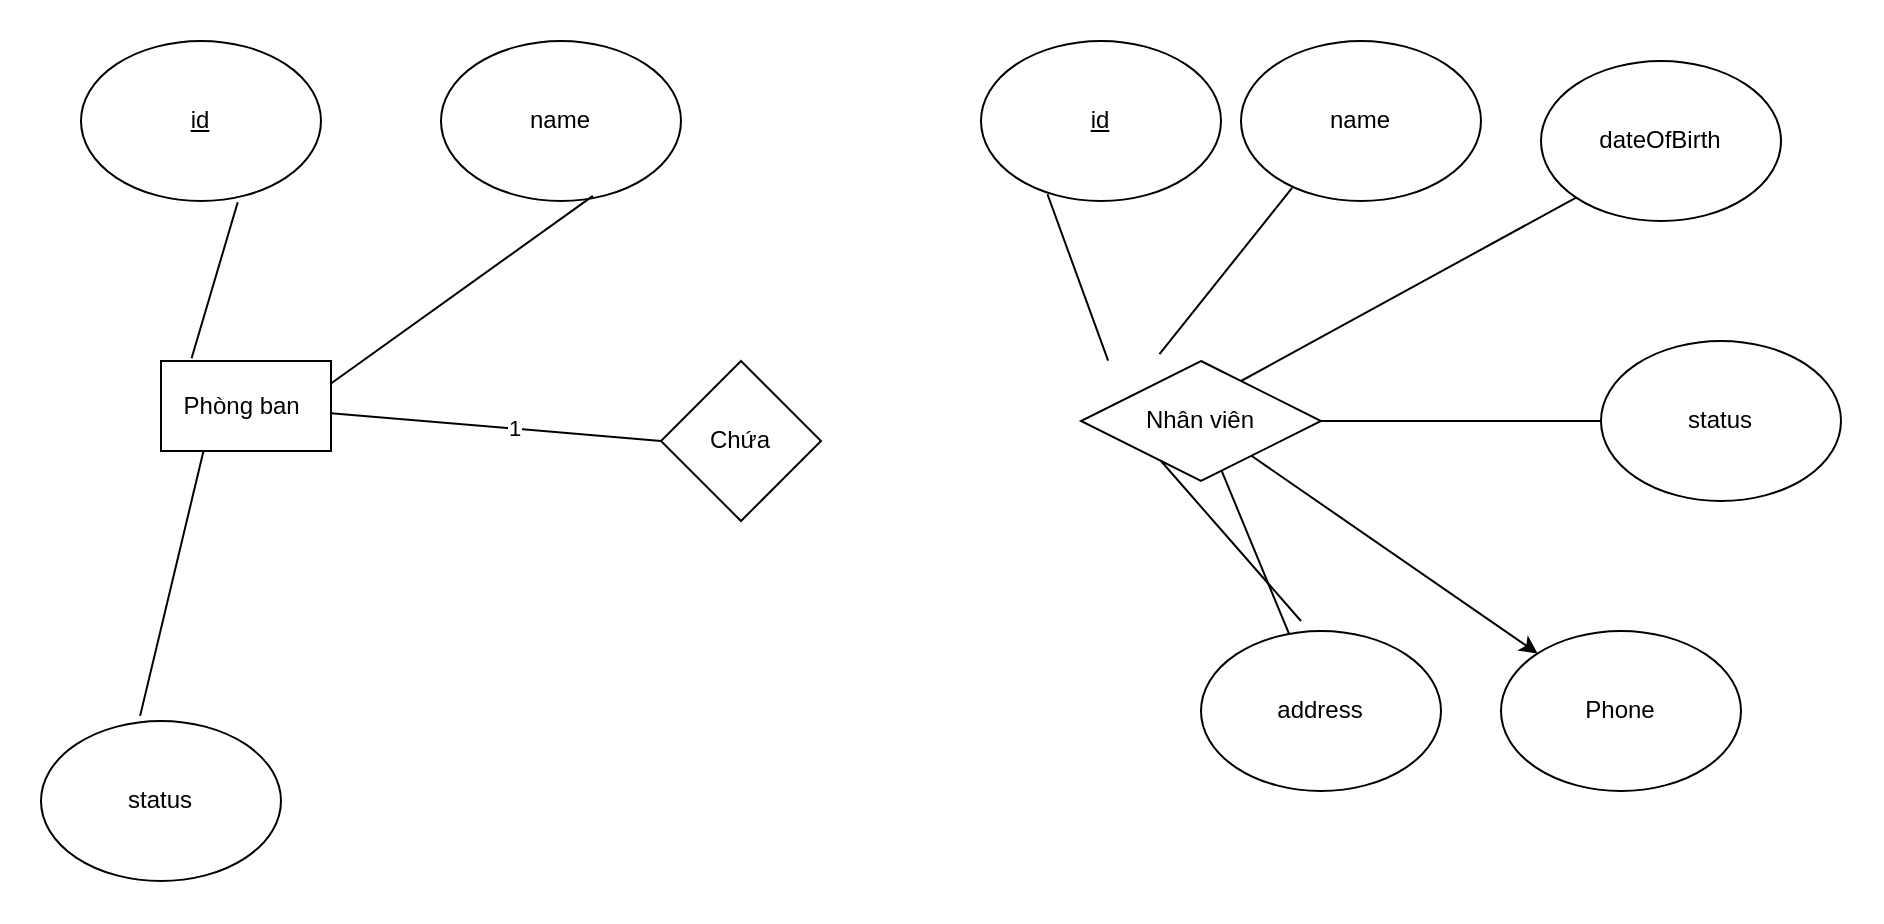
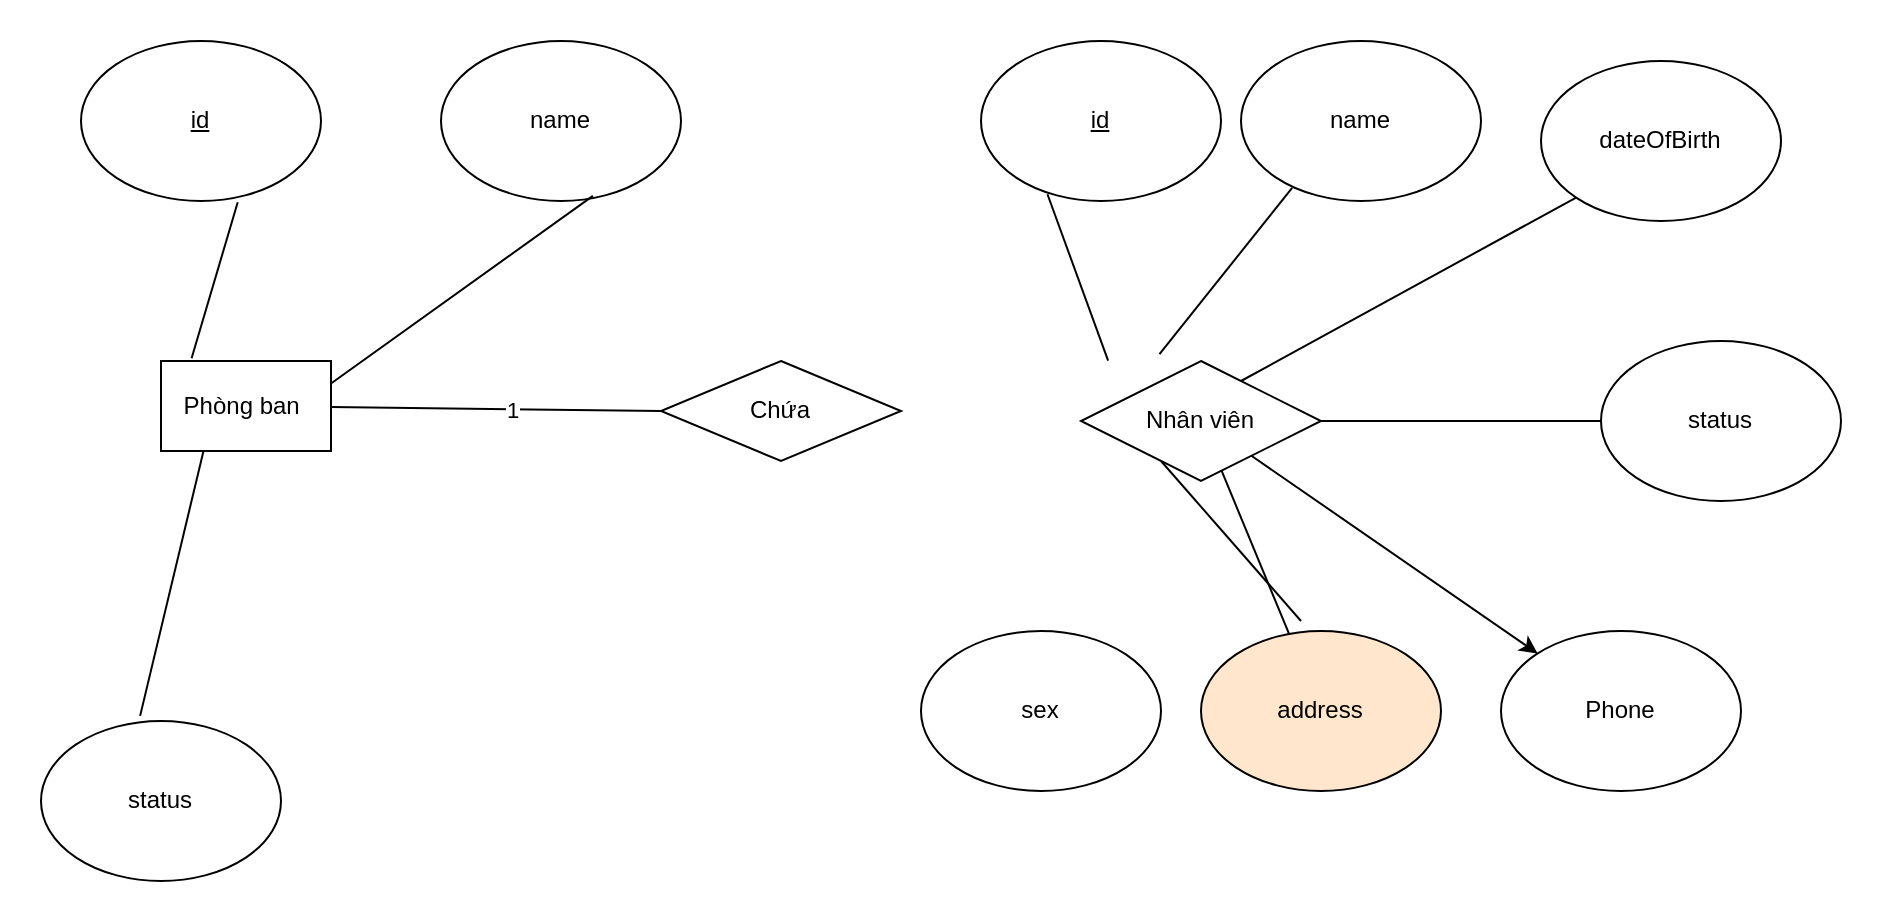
node "Chứa": size 160x160 -> 240x100
node "sex": added
node "address": fillcolor #ffffff -> #ffe6cc
